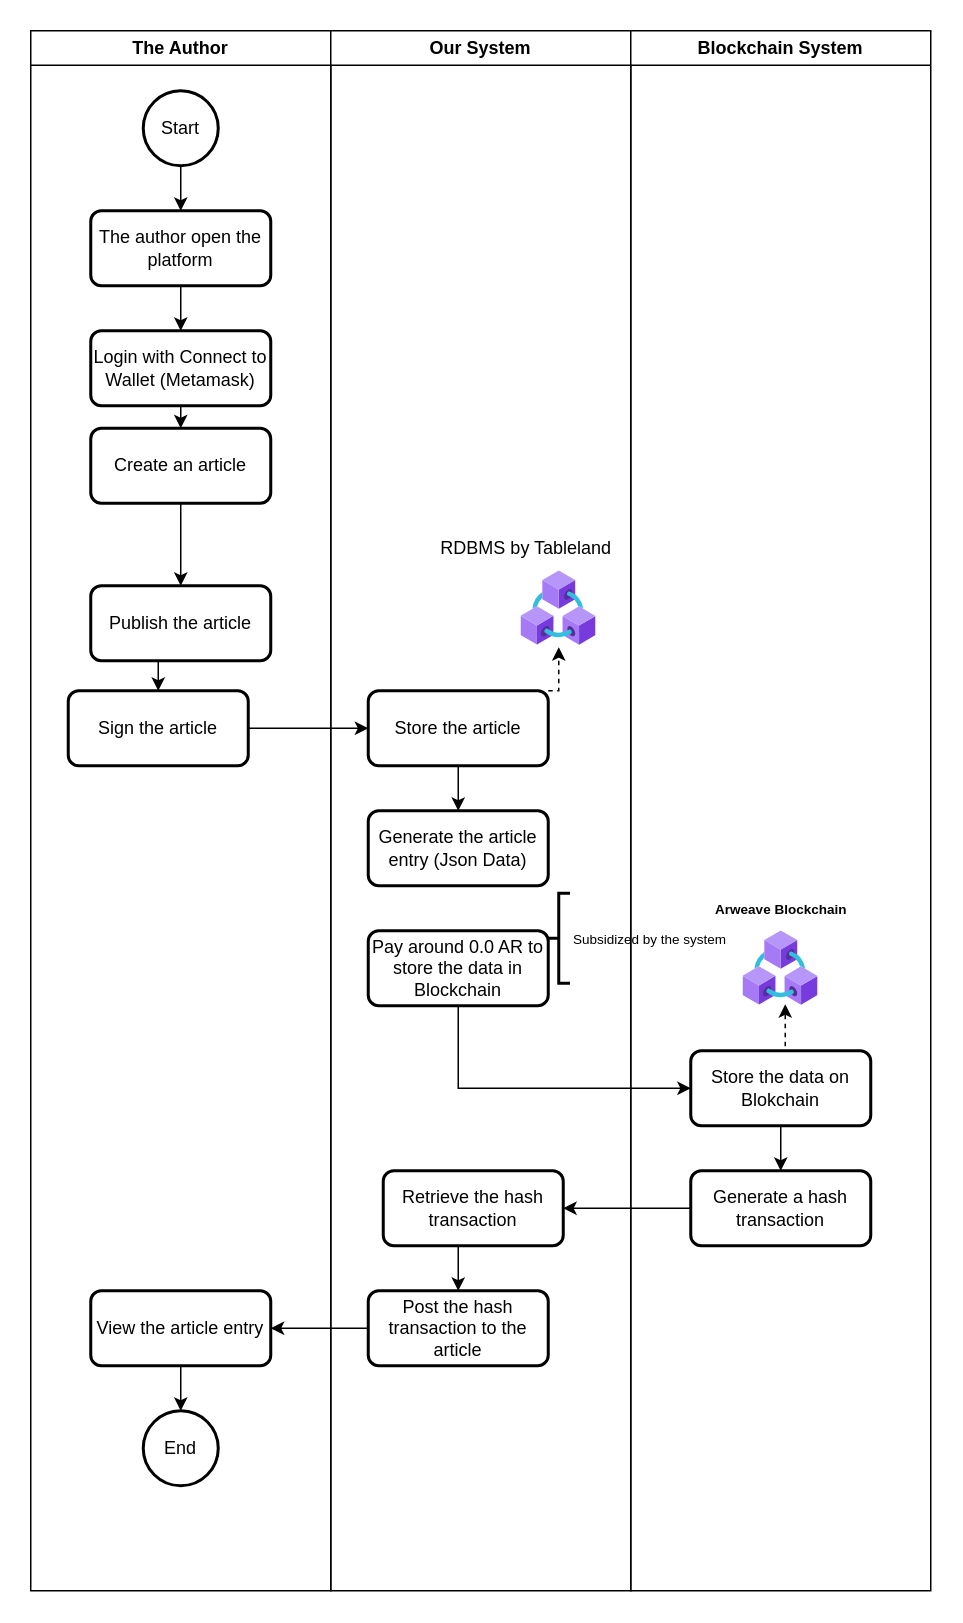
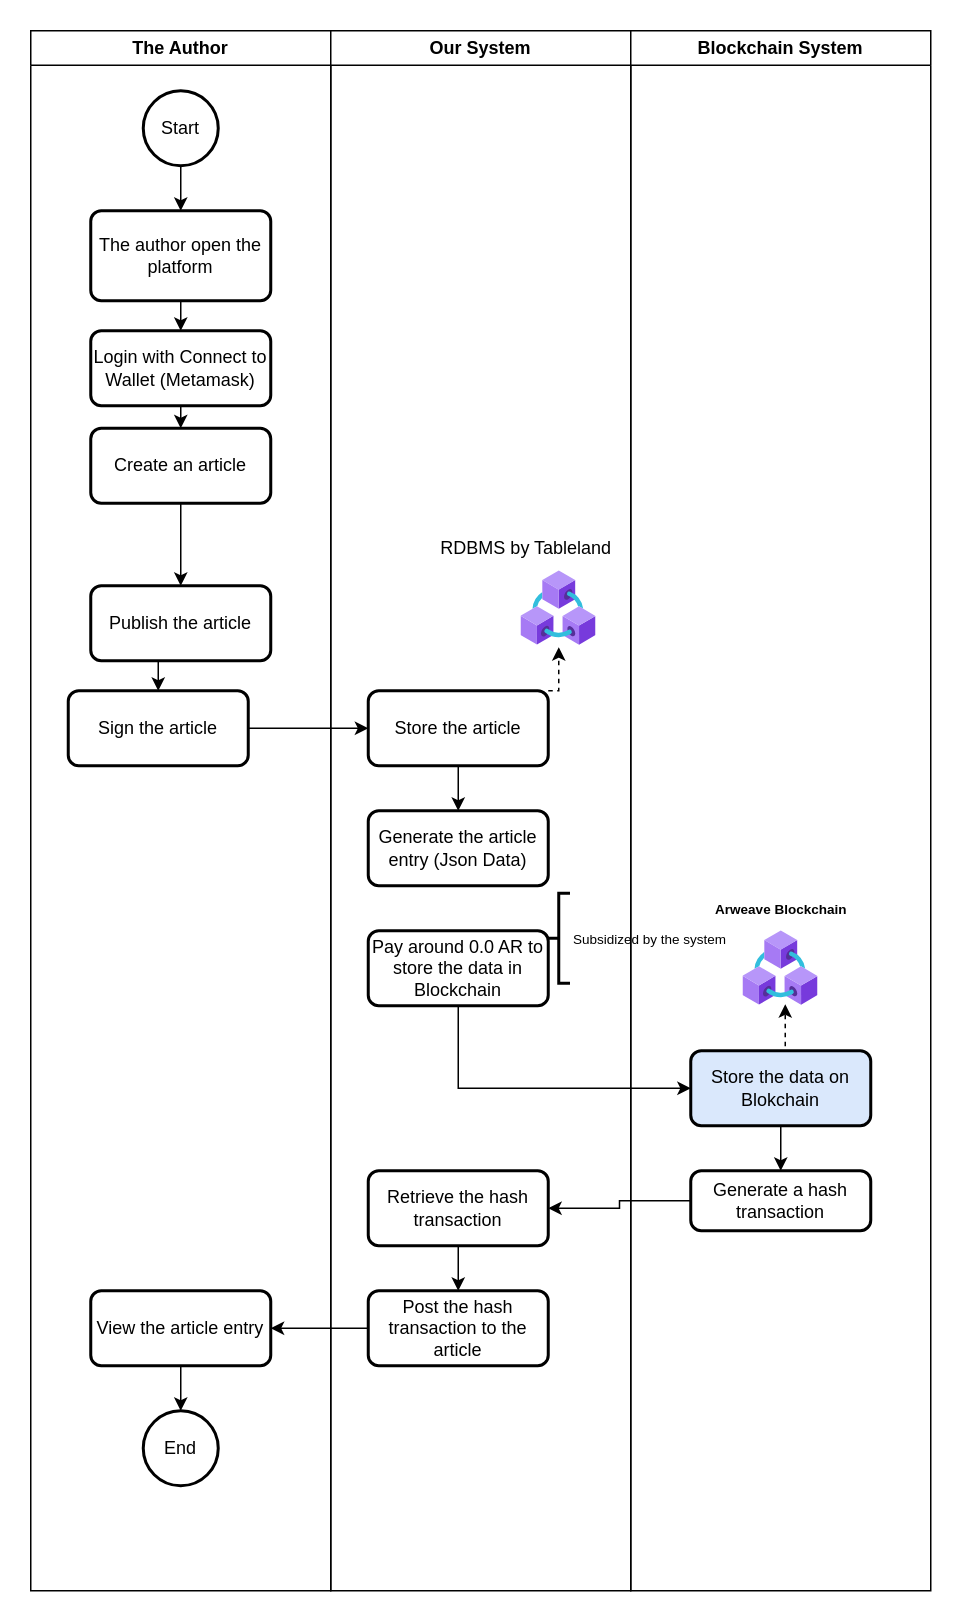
node "The author open the platform": size 180x75 -> 180x90
node "Store the data on Blokchain": fillcolor #ffffff -> #dae8fc
node "Retrieve the hash transaction": moved (473, 1208) -> (458, 1208)
node "Generate a hash transaction": size 180x75 -> 180x60
